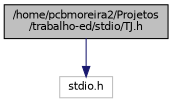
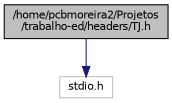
node "/home/pcbmoreira2/Projetos /trabalho-ed/stdio/TJ.h": label "/home/pcbmoreira2/Projetos /trabalho-ed/stdio/TJ.h" -> "/home/pcbmoreira2/Projetos /trabalho-ed/headers/TJ.h"
